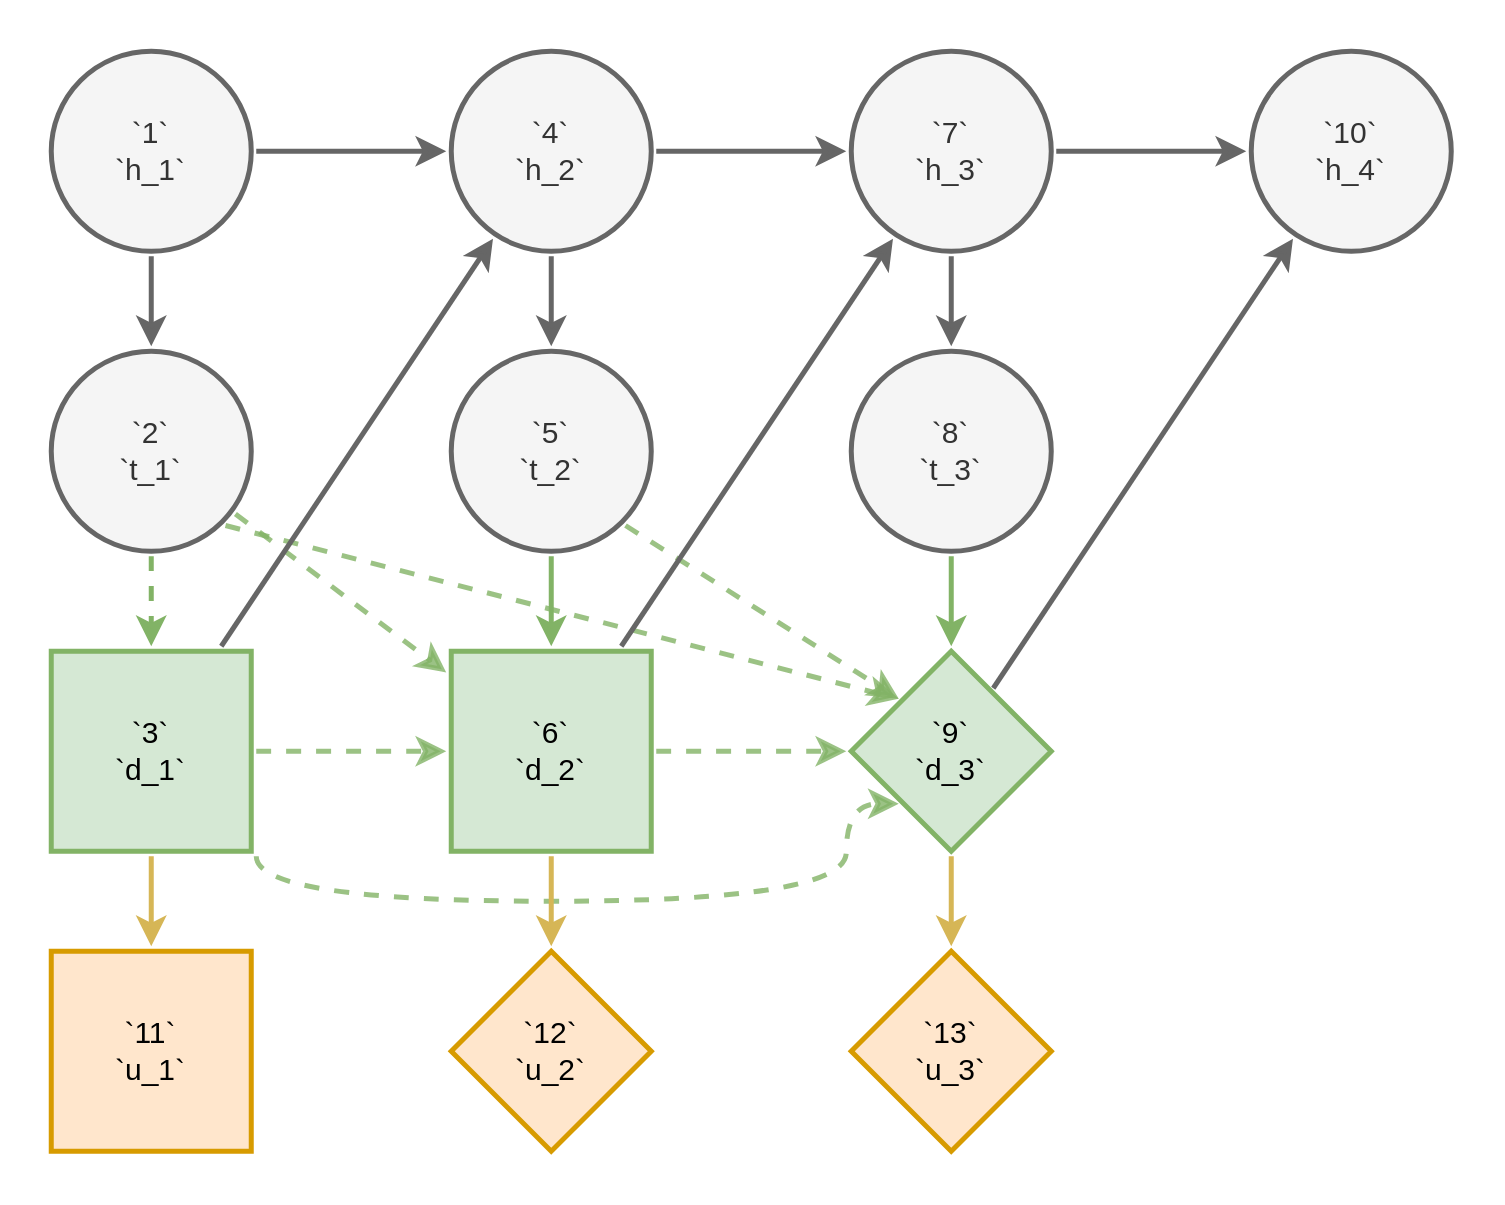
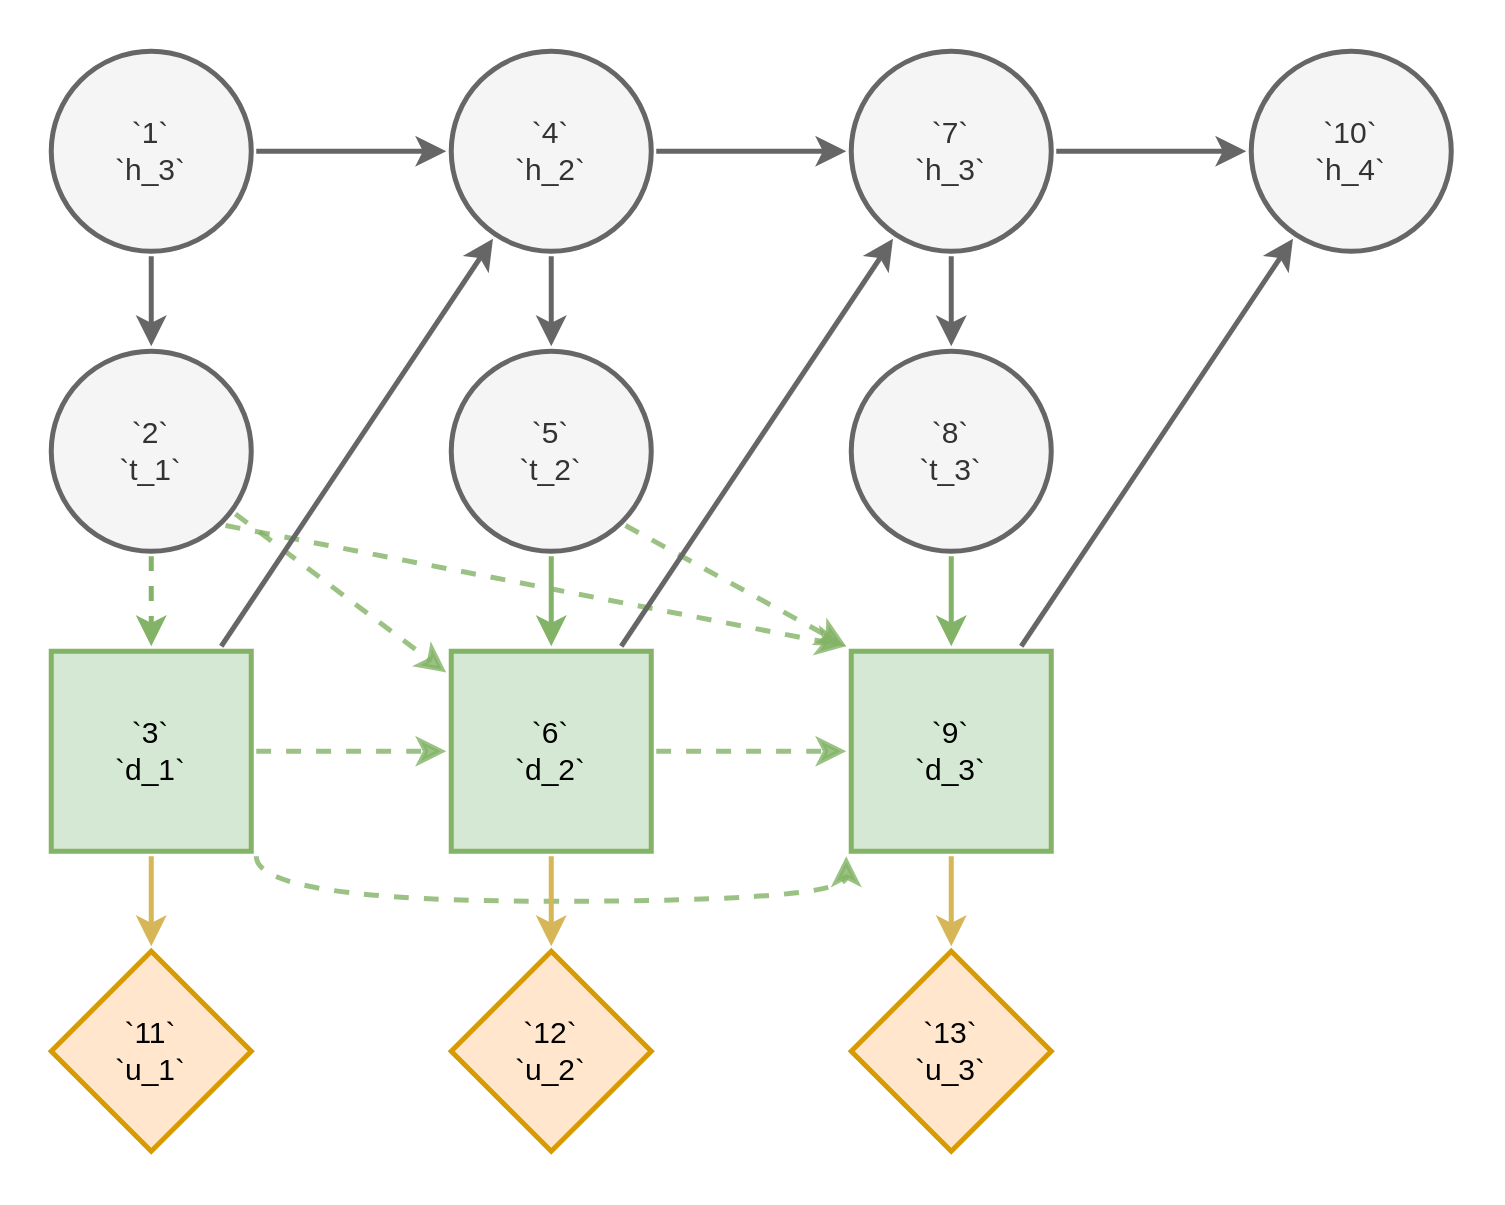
node "`1` `h_1`": label "`1` `h_1`" -> "`1` `h_3`"
node "`9` `d_3`": shape diamond -> rectangle
node "`11` `u_1`": shape rectangle -> diamond
